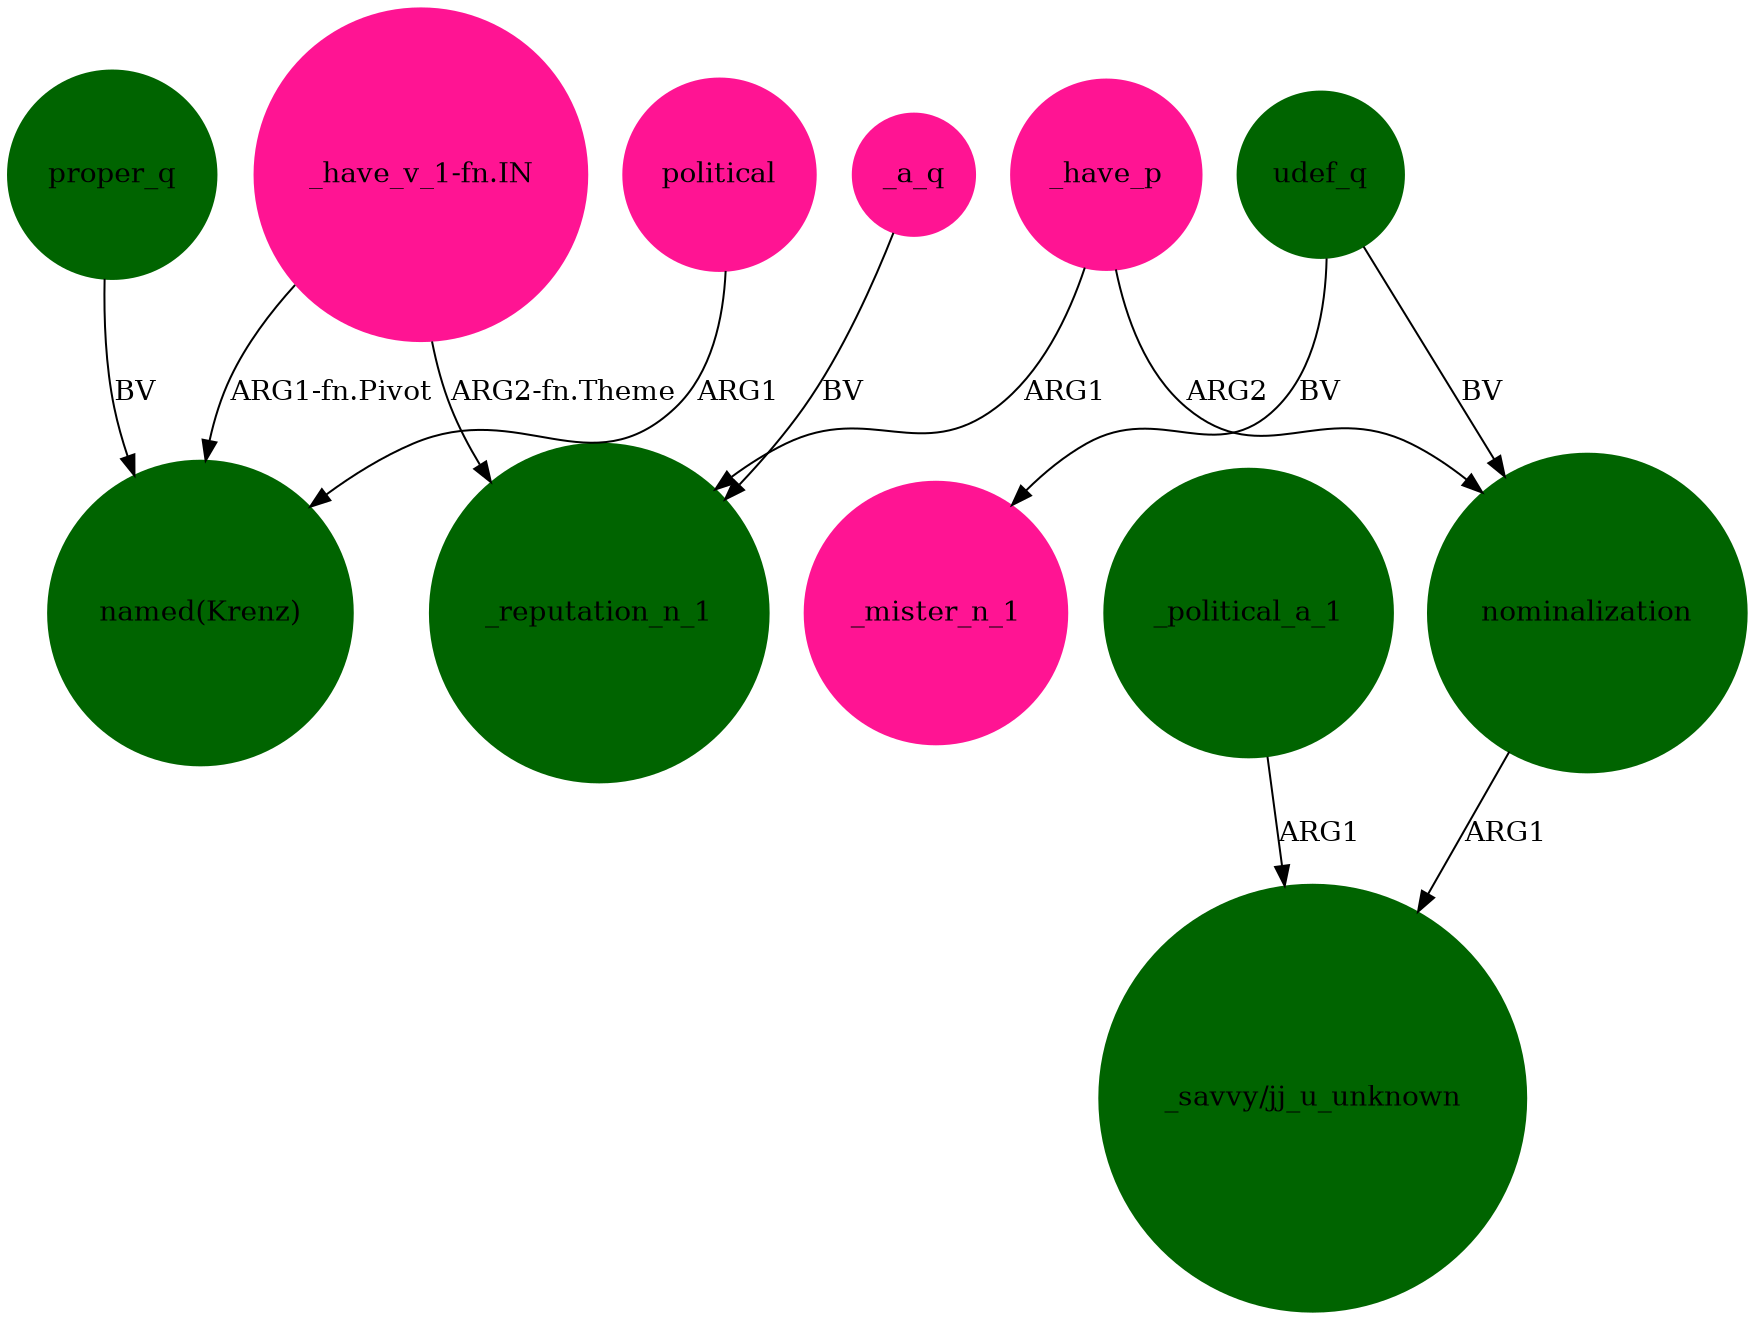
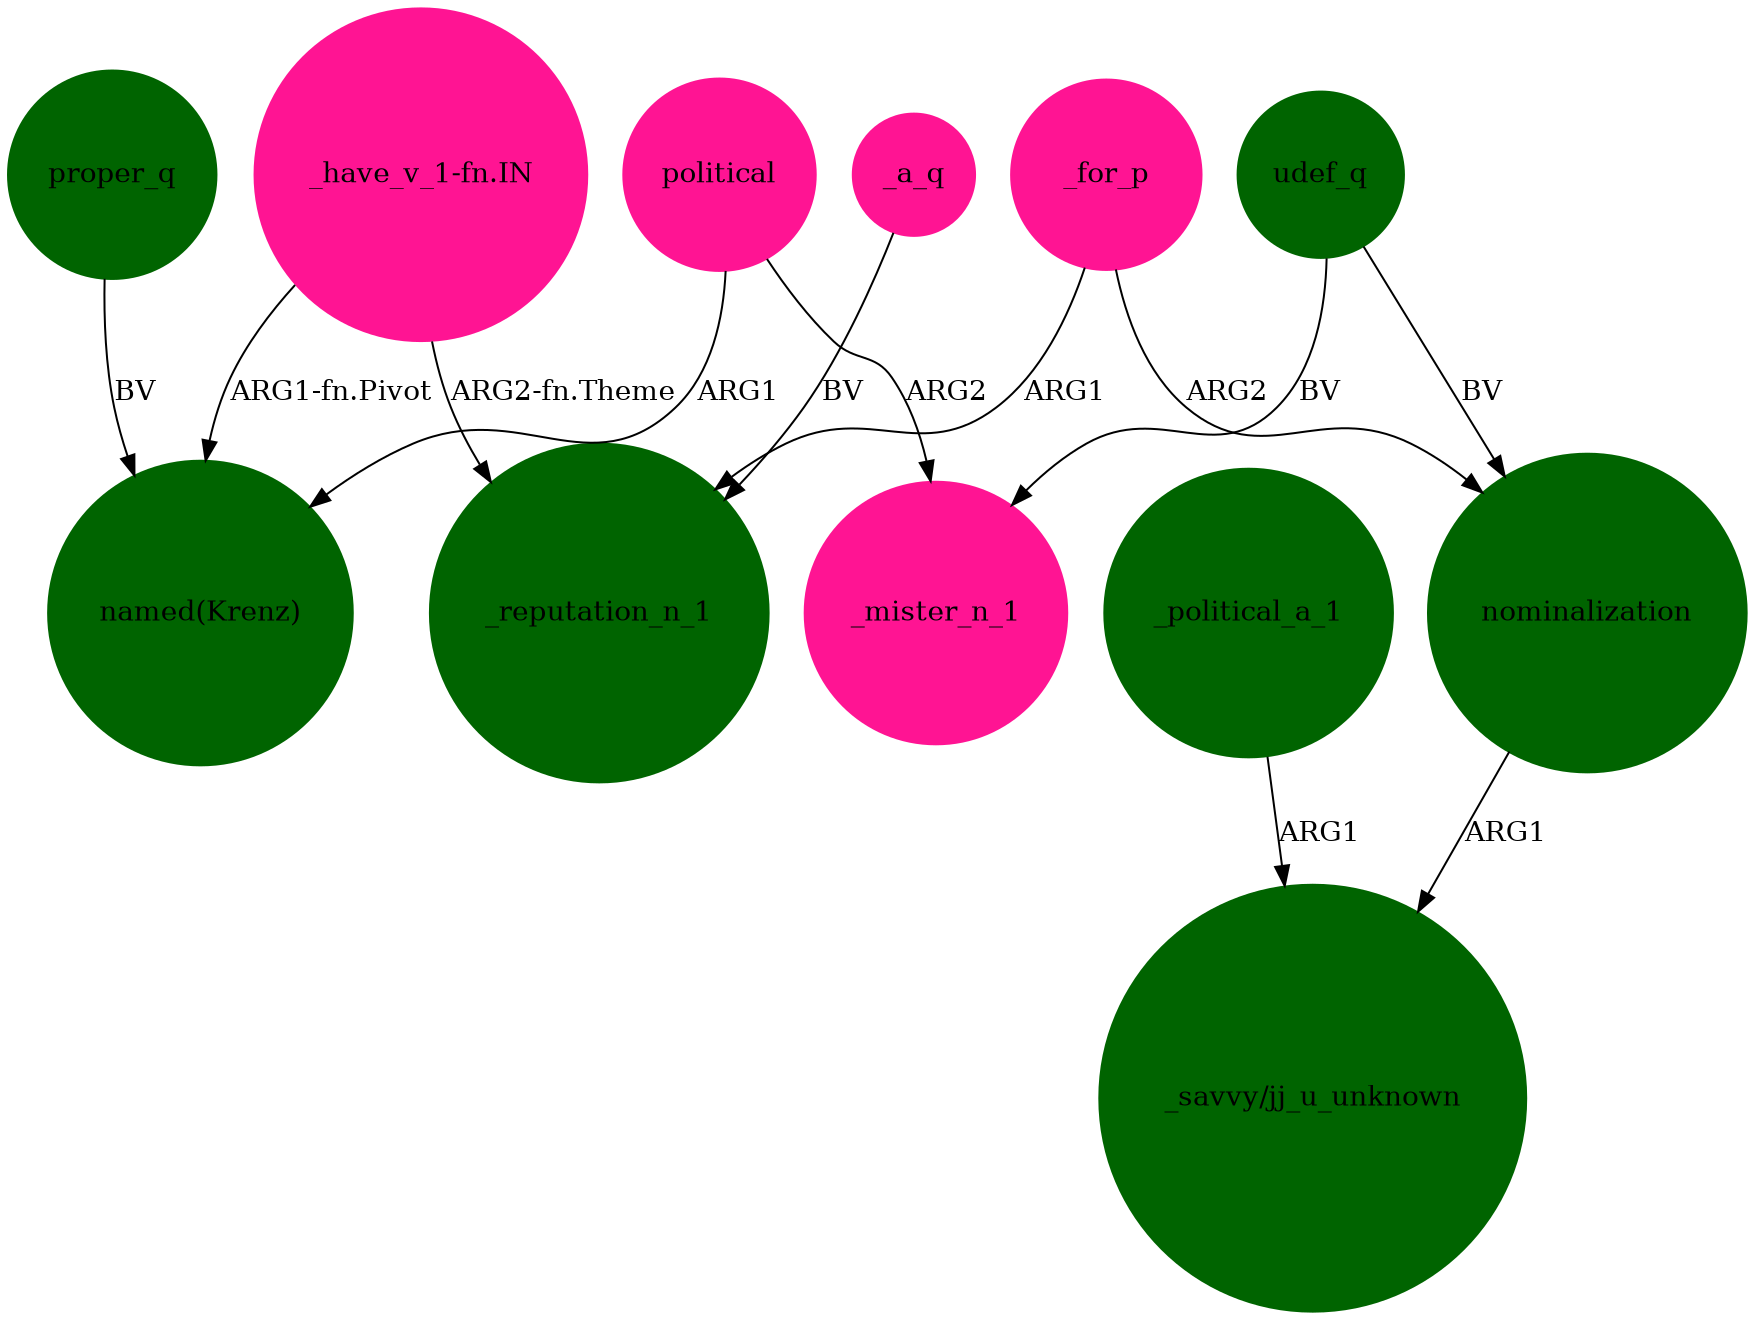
node "_have_p": label "_have_p" -> "_for_p"
edge "political" -> "_mister_n_1": added, label "ARG2"
